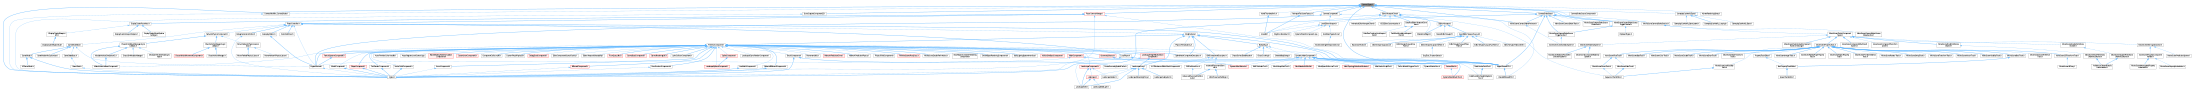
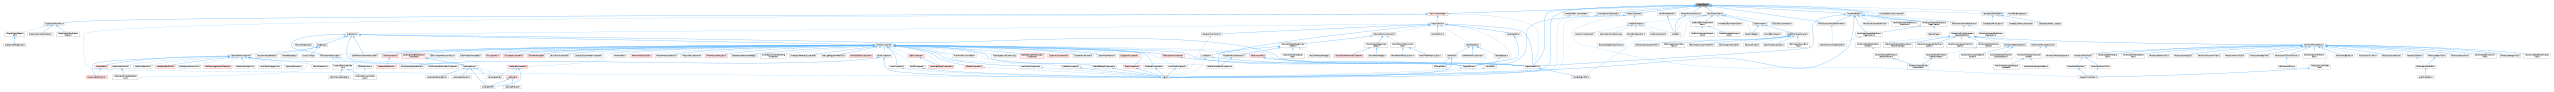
node "MovieSceneTracksComponent Types.h": label "MovieSceneTracksComponent Types.h" -> "MovieSceneTracksComponent EngineSharedPCH.h"
edge "DragTool_FrustumSelect.h" -> "EditorViewportLayoutOnePane.h": now "DragTool_FrustumSelect.h" -> "LevelEditorViewport.h"
node "MovieSceneDoublePerlinNoise.h": label "MovieSceneDoublePerlinNoise.h" -> "SimpleStreamableAssetManager.h"
